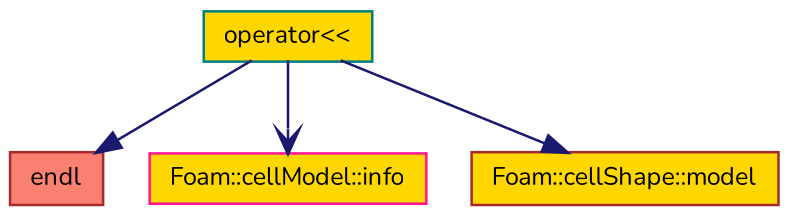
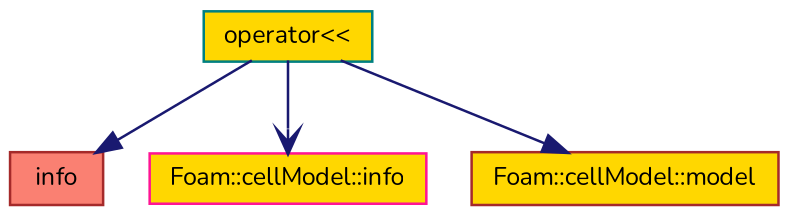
node "endl": label "endl" -> "info"
node "Foam::cellShape::model": label "Foam::cellShape::model" -> "Foam::cellModel::model"
